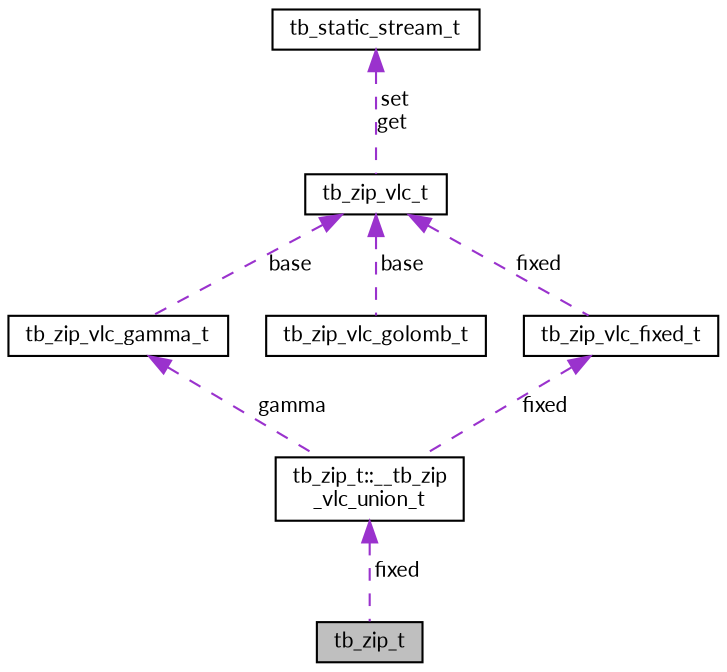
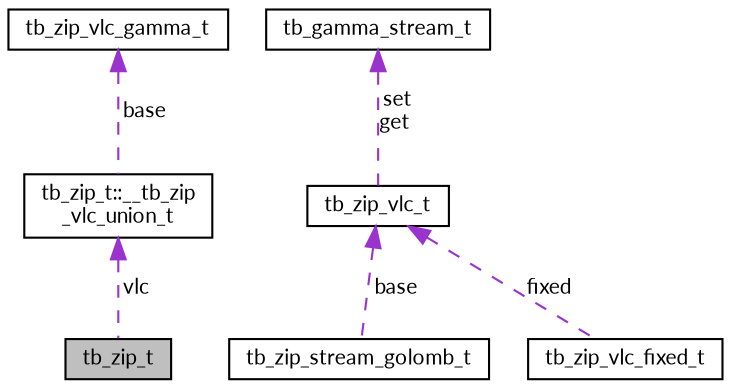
node "tb_static_stream_t": label "tb_static_stream_t" -> "tb_gamma_stream_t"
edge "tb_zip_vlc_gamma_t" -> "tb_zip_vlc_t": removed, label "base"
node "tb_zip_vlc_golomb_t": label "tb_zip_vlc_golomb_t" -> "tb_zip_stream_golomb_t"
edge "tb_zip_t::__tb_zip _vlc_union_t" -> "tb_zip_vlc_gamma_t": label " gamma" -> " base"
edge "tb_zip_t::__tb_zip _vlc_union_t" -> "tb_zip_vlc_fixed_t": removed, label "fixed"
edge "tb_zip_t" -> "tb_zip_t::__tb_zip _vlc_union_t": label " fixed" -> " vlc"
